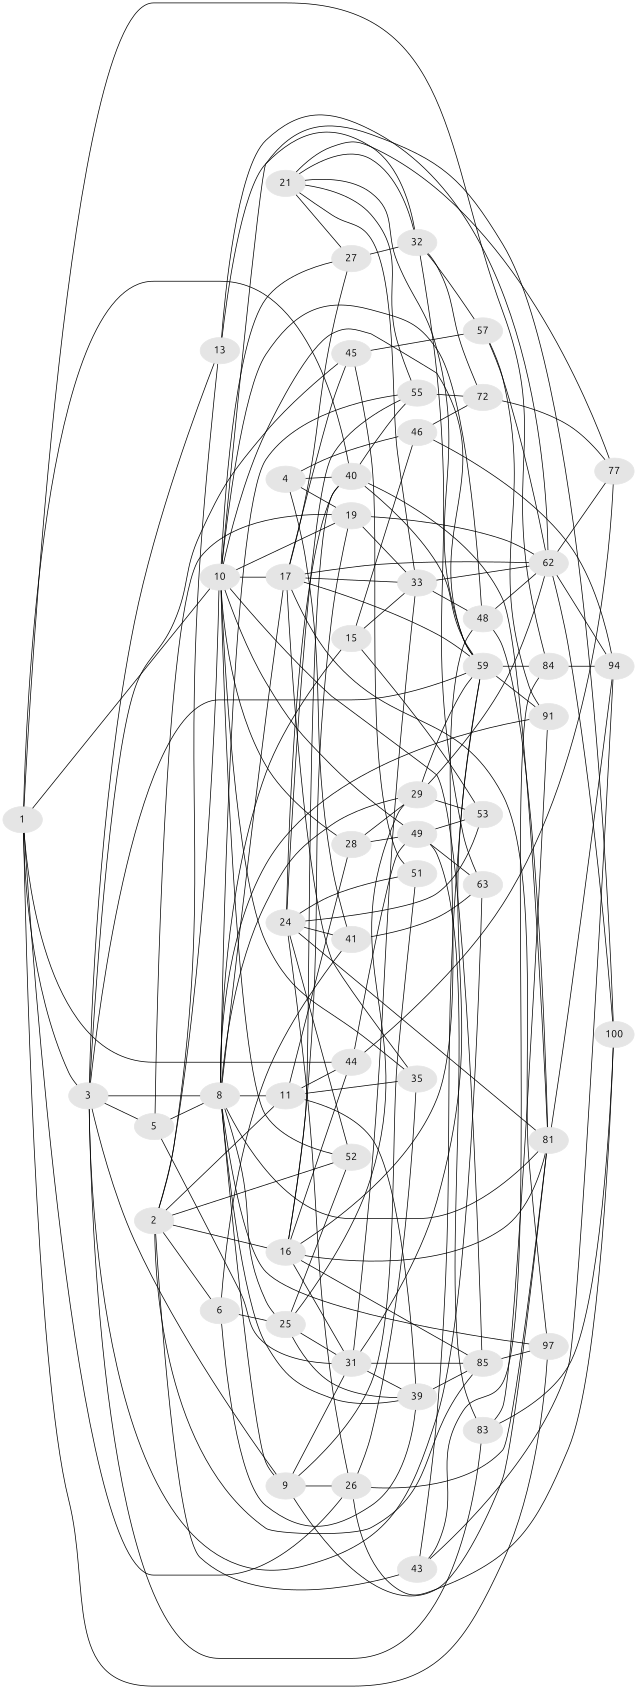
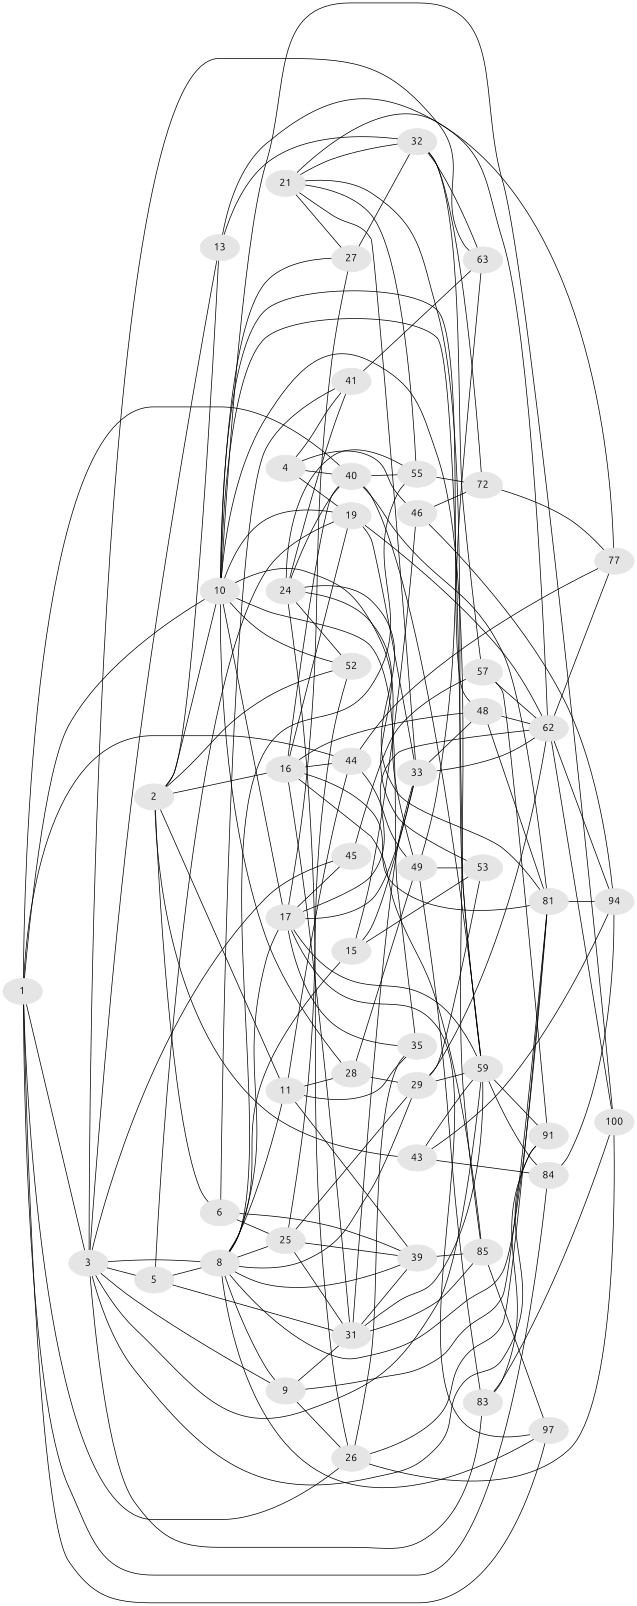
edge "91" -- "8": now "91" -- "3"
node "51": removed
edge "2" -- "85": removed
